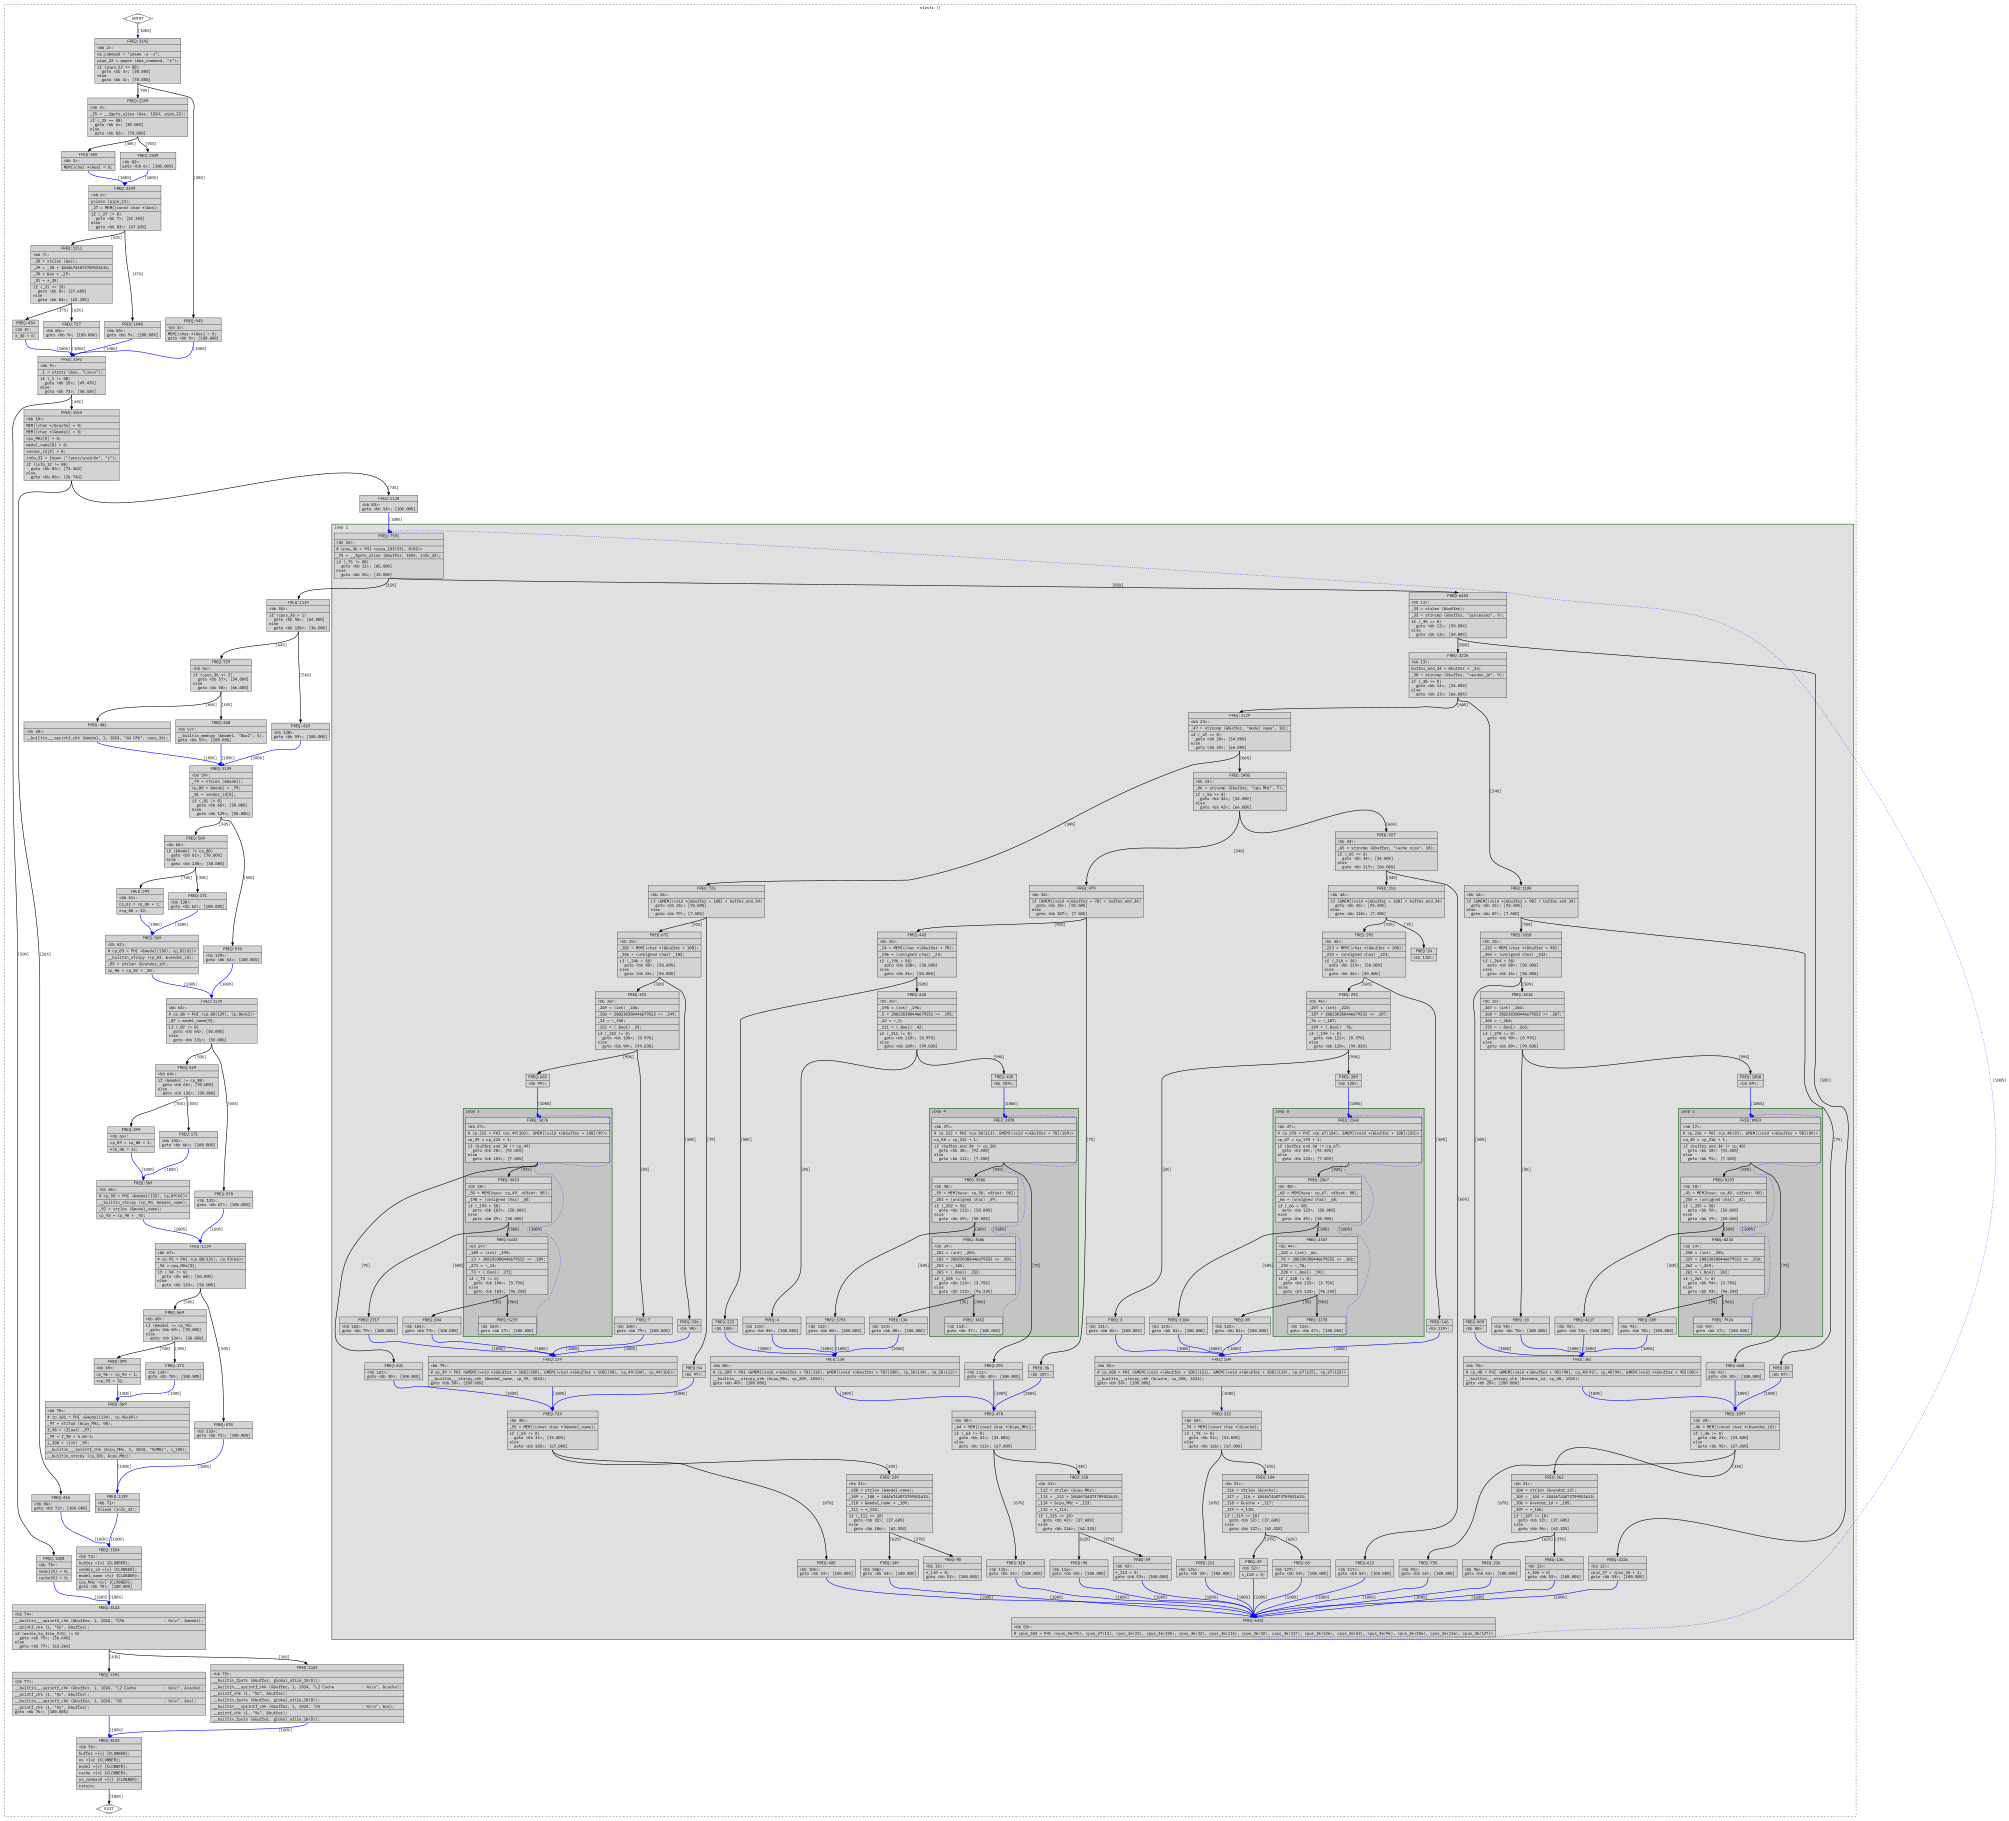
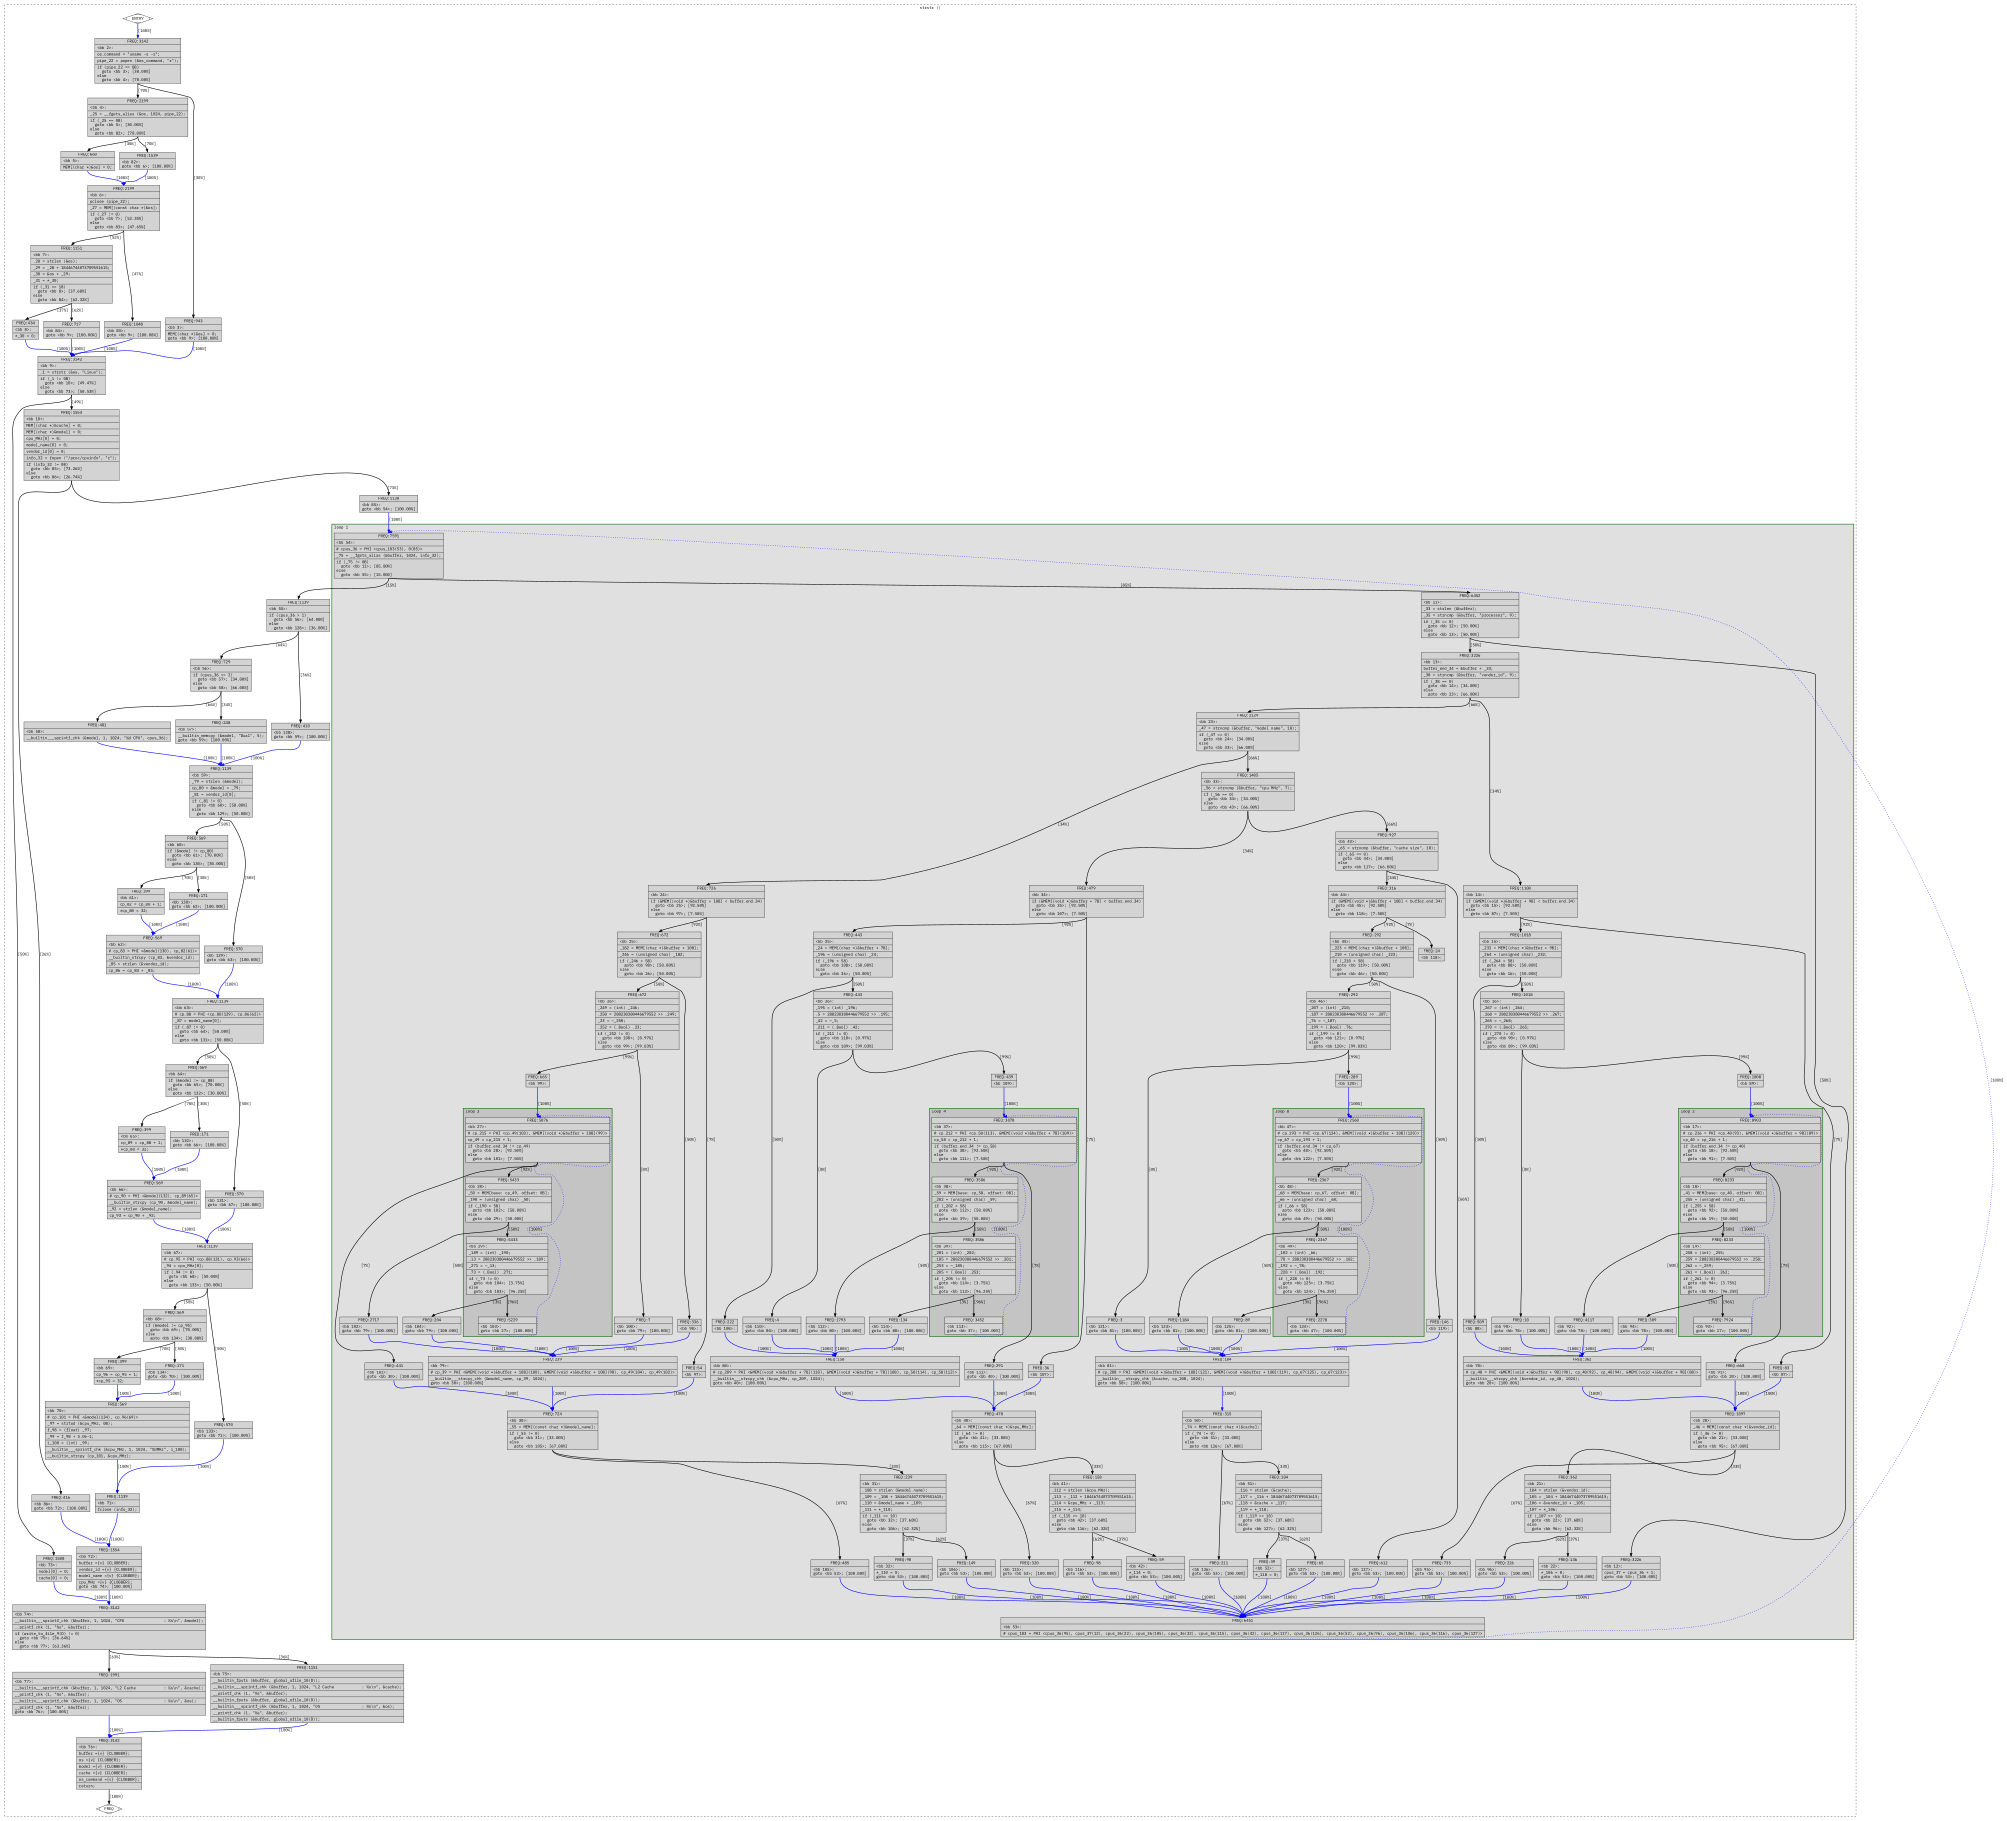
edge "FREQ:90" -> "FREQ:6451": added, label "[100%]"
node "EXIT": label "EXIT" -> "FREQ"
